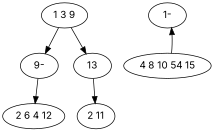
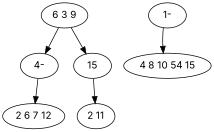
node "1 3 9": label "1 3 9" -> "6 3 9"
edge "4 8 10 54 15" -> "1-": reversed
node "9-": label "9-" -> "4-"
node "13": label "13" -> "15"
node "2 6 4 12": label "2 6 4 12" -> "2 6 7 12"
